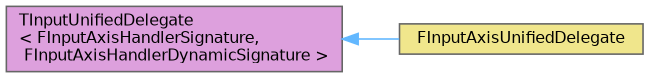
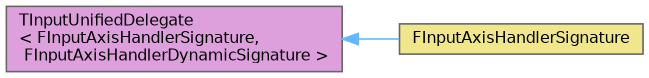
node "FInputAxisUnifiedDelegate": label "FInputAxisUnifiedDelegate" -> "FInputAxisHandlerSignature"
